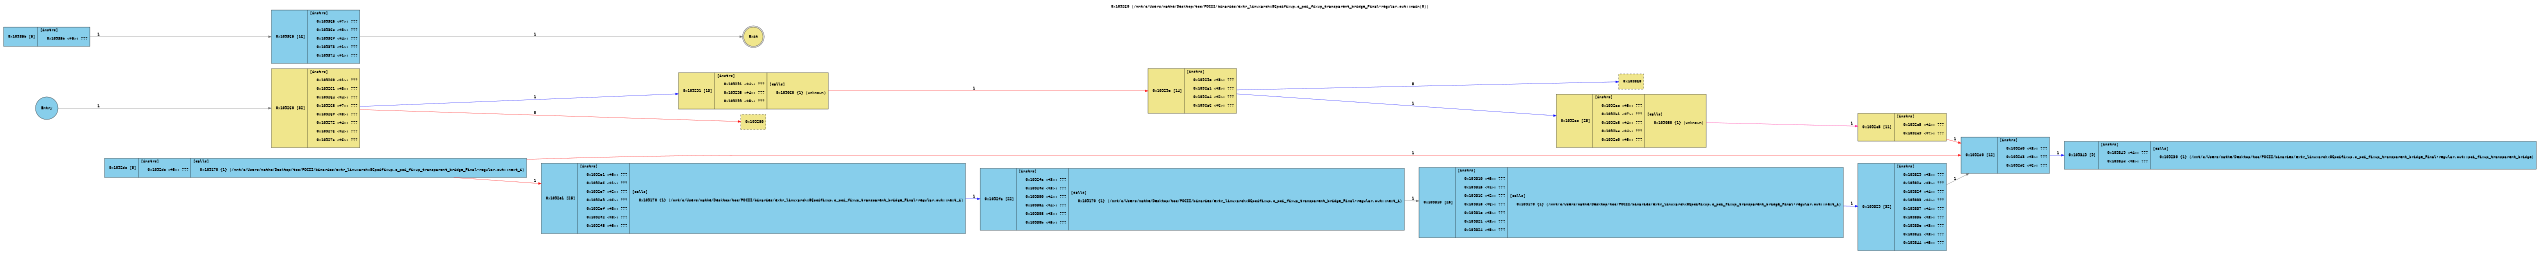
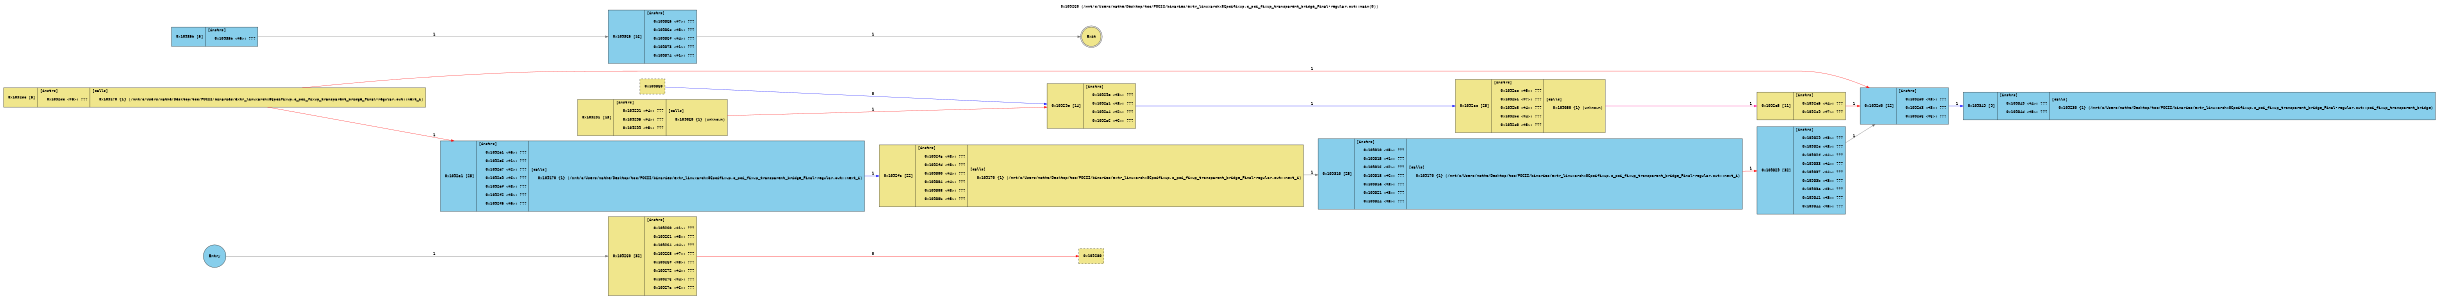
edge "0x10929e [14]" -> "0x109360": reversed
edge "0x109260 [32]" -> "0x109291 [13]": removed, label "1"
node "0x1092dc [5]": fillcolor skyblue -> khaki
node "0x1092fa [22]": fillcolor skyblue -> khaki
edge "0x109310 [25]" -> "0x109329 [32]": color blue -> red
